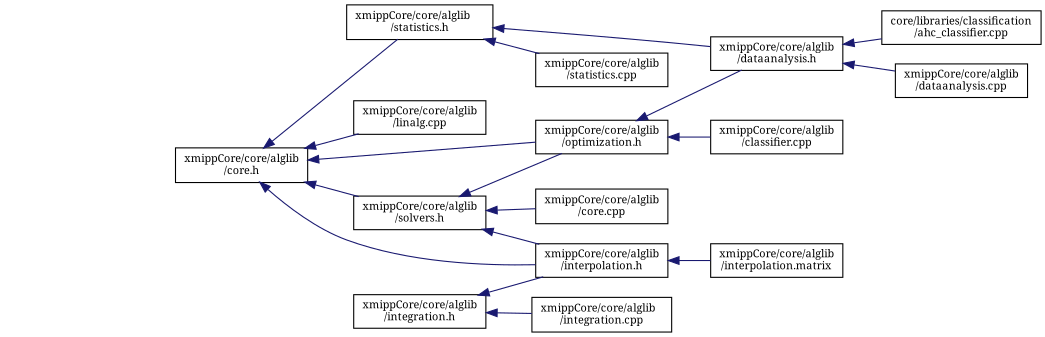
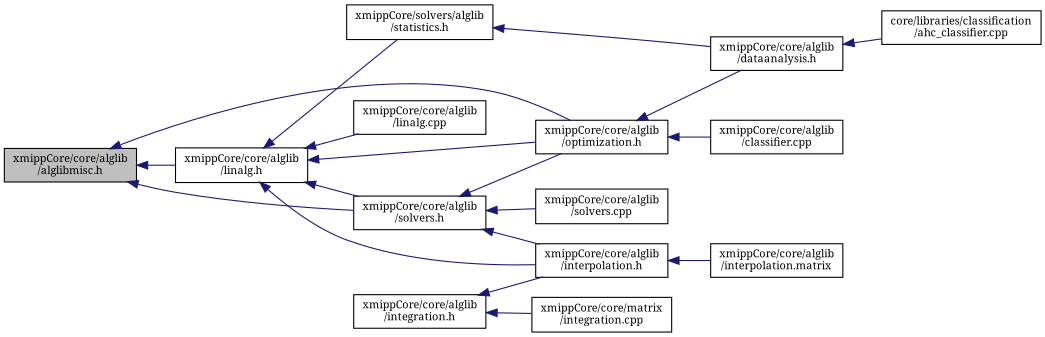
node "xmippCore/core/alglib /statistics.h": label "xmippCore/core/alglib /statistics.h" -> "xmippCore/solvers/alglib /statistics.h"
node "xmippCore/core/alglib /statistics.cpp": removed
node "xmippCore/core/alglib /dataanalysis.cpp": removed
node "xmippCore/core/alglib /alglibmisc.h": added
node "xmippCore/core/alglib /core.h": label "xmippCore/core/alglib /core.h" -> "xmippCore/core/alglib /linalg.h"
node "xmippCore/core/alglib /core.cpp": label "xmippCore/core/alglib /core.cpp" -> "xmippCore/core/alglib /solvers.cpp"
node "xmippCore/core/alglib /integration.cpp": label "xmippCore/core/alglib /integration.cpp" -> "xmippCore/core/matrix /integration.cpp"
